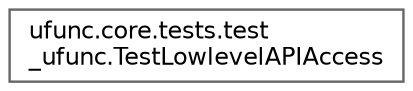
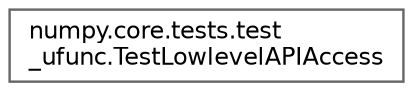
node "ufunc.core.tests.test _ufunc.TestLowlevelAPIAccess": label "ufunc.core.tests.test _ufunc.TestLowlevelAPIAccess" -> "numpy.core.tests.test _ufunc.TestLowlevelAPIAccess"
